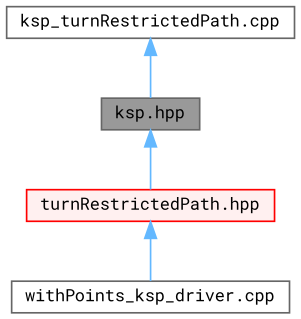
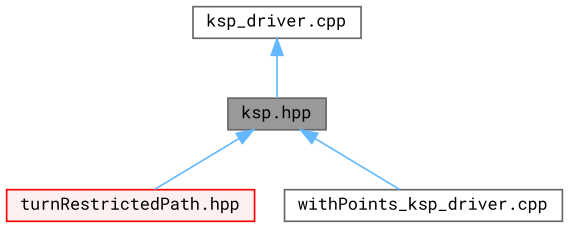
node "ksp_turnRestrictedPath.cpp": label "ksp_turnRestrictedPath.cpp" -> "ksp_driver.cpp"
edge "withPoints_ksp_driver.cpp" -> "turnRestrictedPath.hpp": now "withPoints_ksp_driver.cpp" -> "ksp.hpp"
